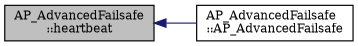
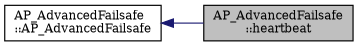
edge "AP_AdvancedFailsafe ::AP_AdvancedFailsafe" -> "AP_AdvancedFailsafe ::heartbeat": reversed
